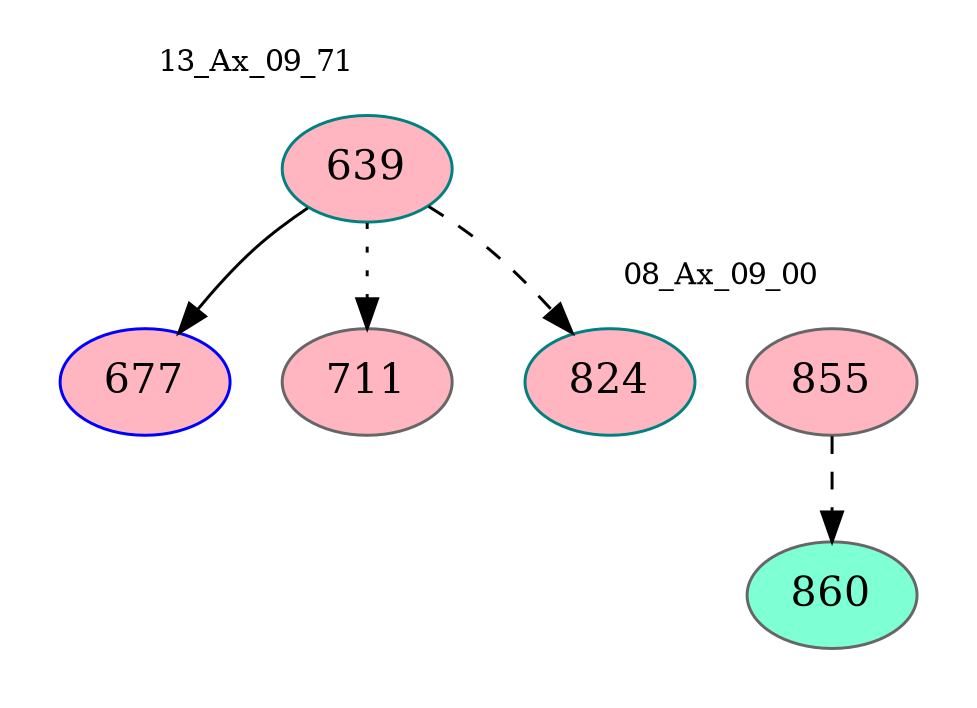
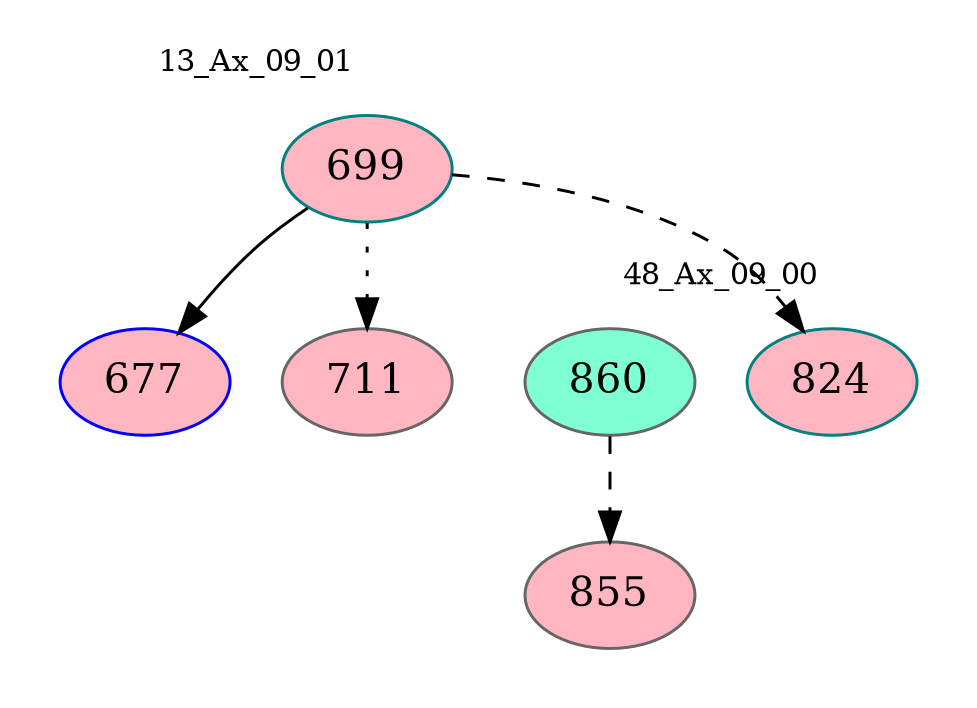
cluster "13_Ax_09_71": label "13_Ax_09_71" -> "13_Ax_09_01"
node "639": label "639" -> "699"
cluster "08_Ax_09_00": label "08_Ax_09_00" -> "48_Ax_09_00"
edge "855" -> "860": reversed
